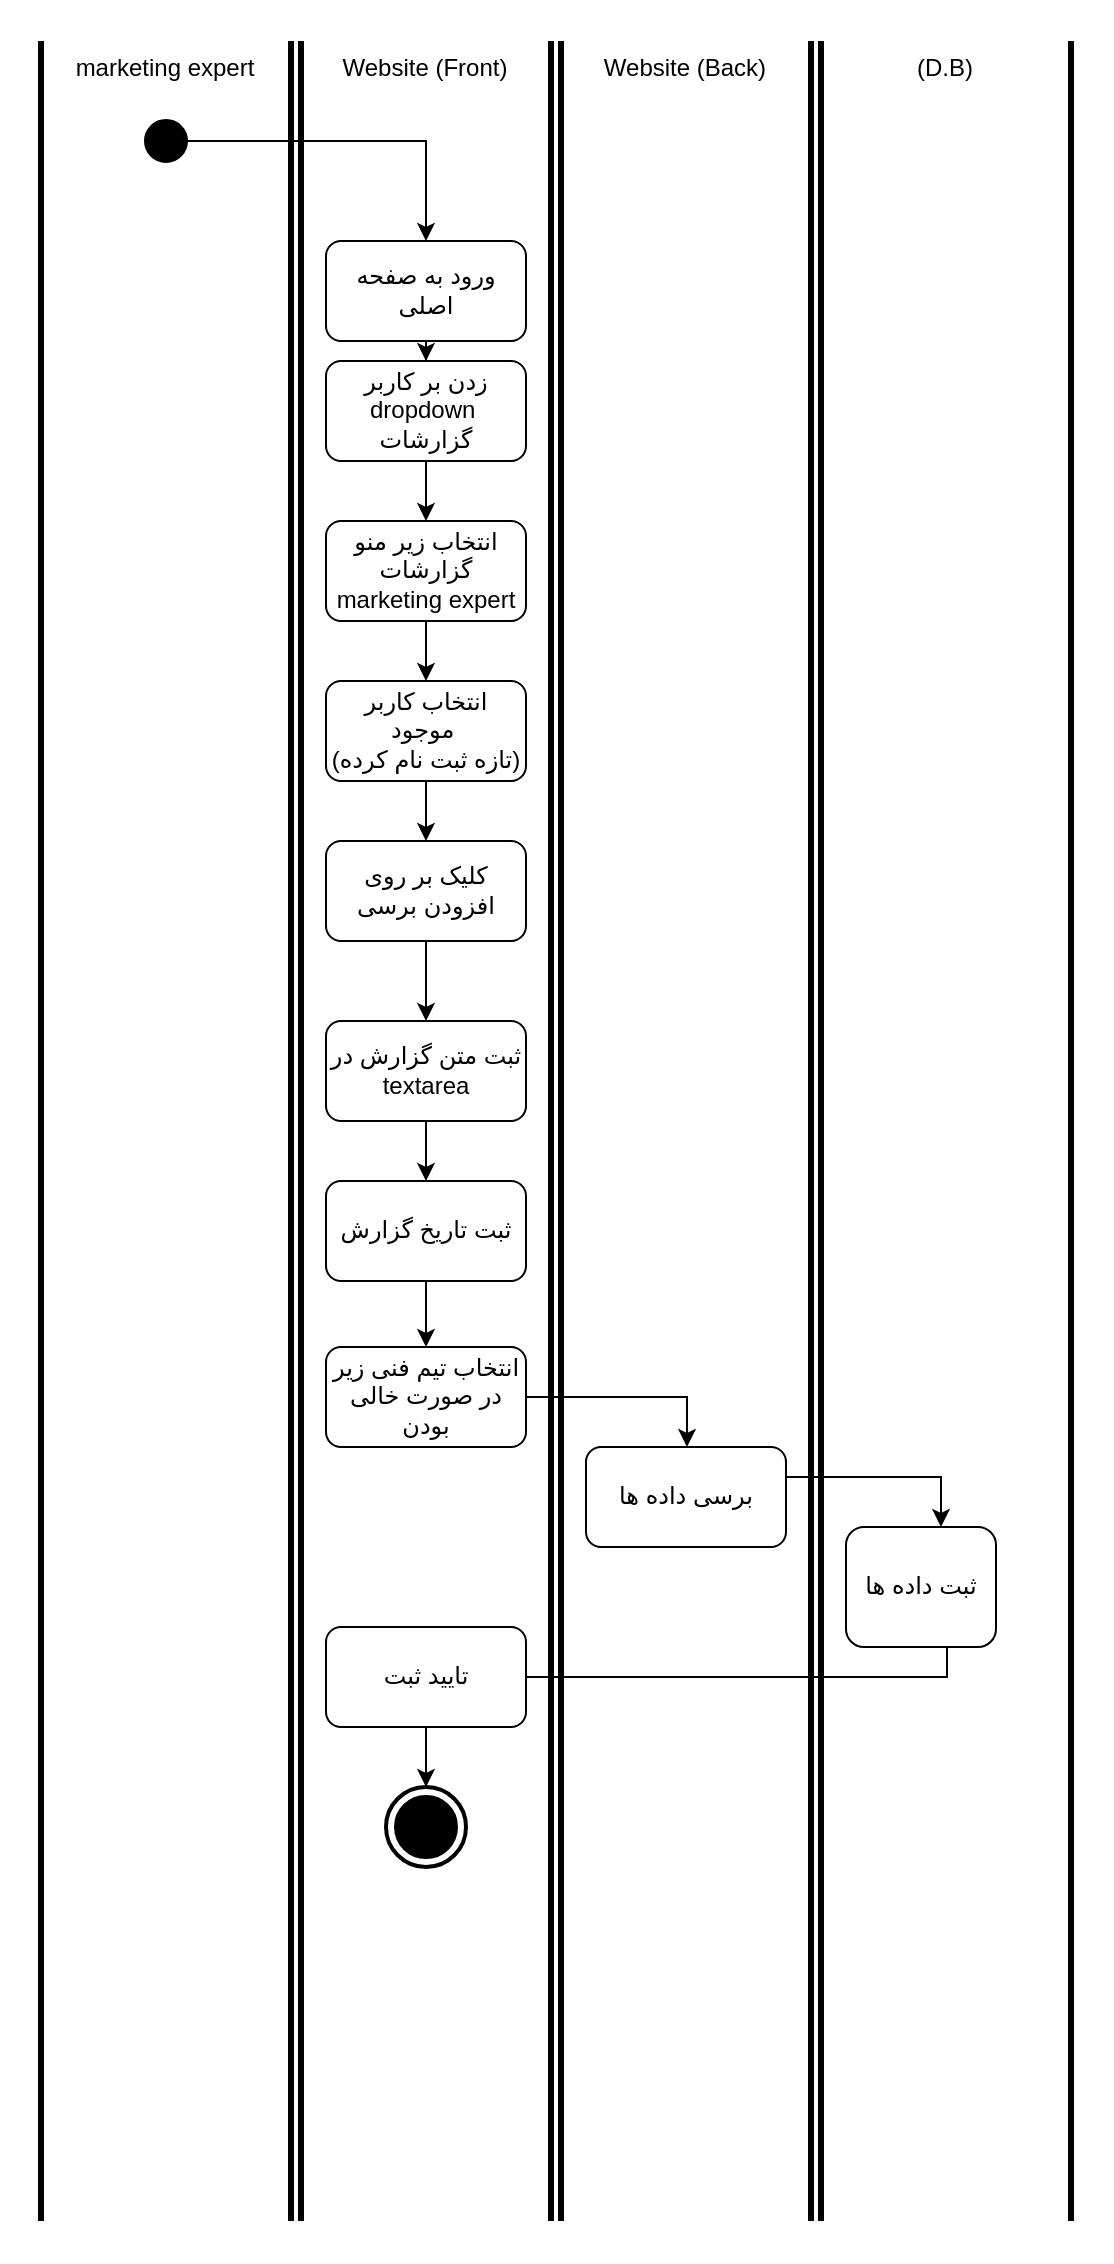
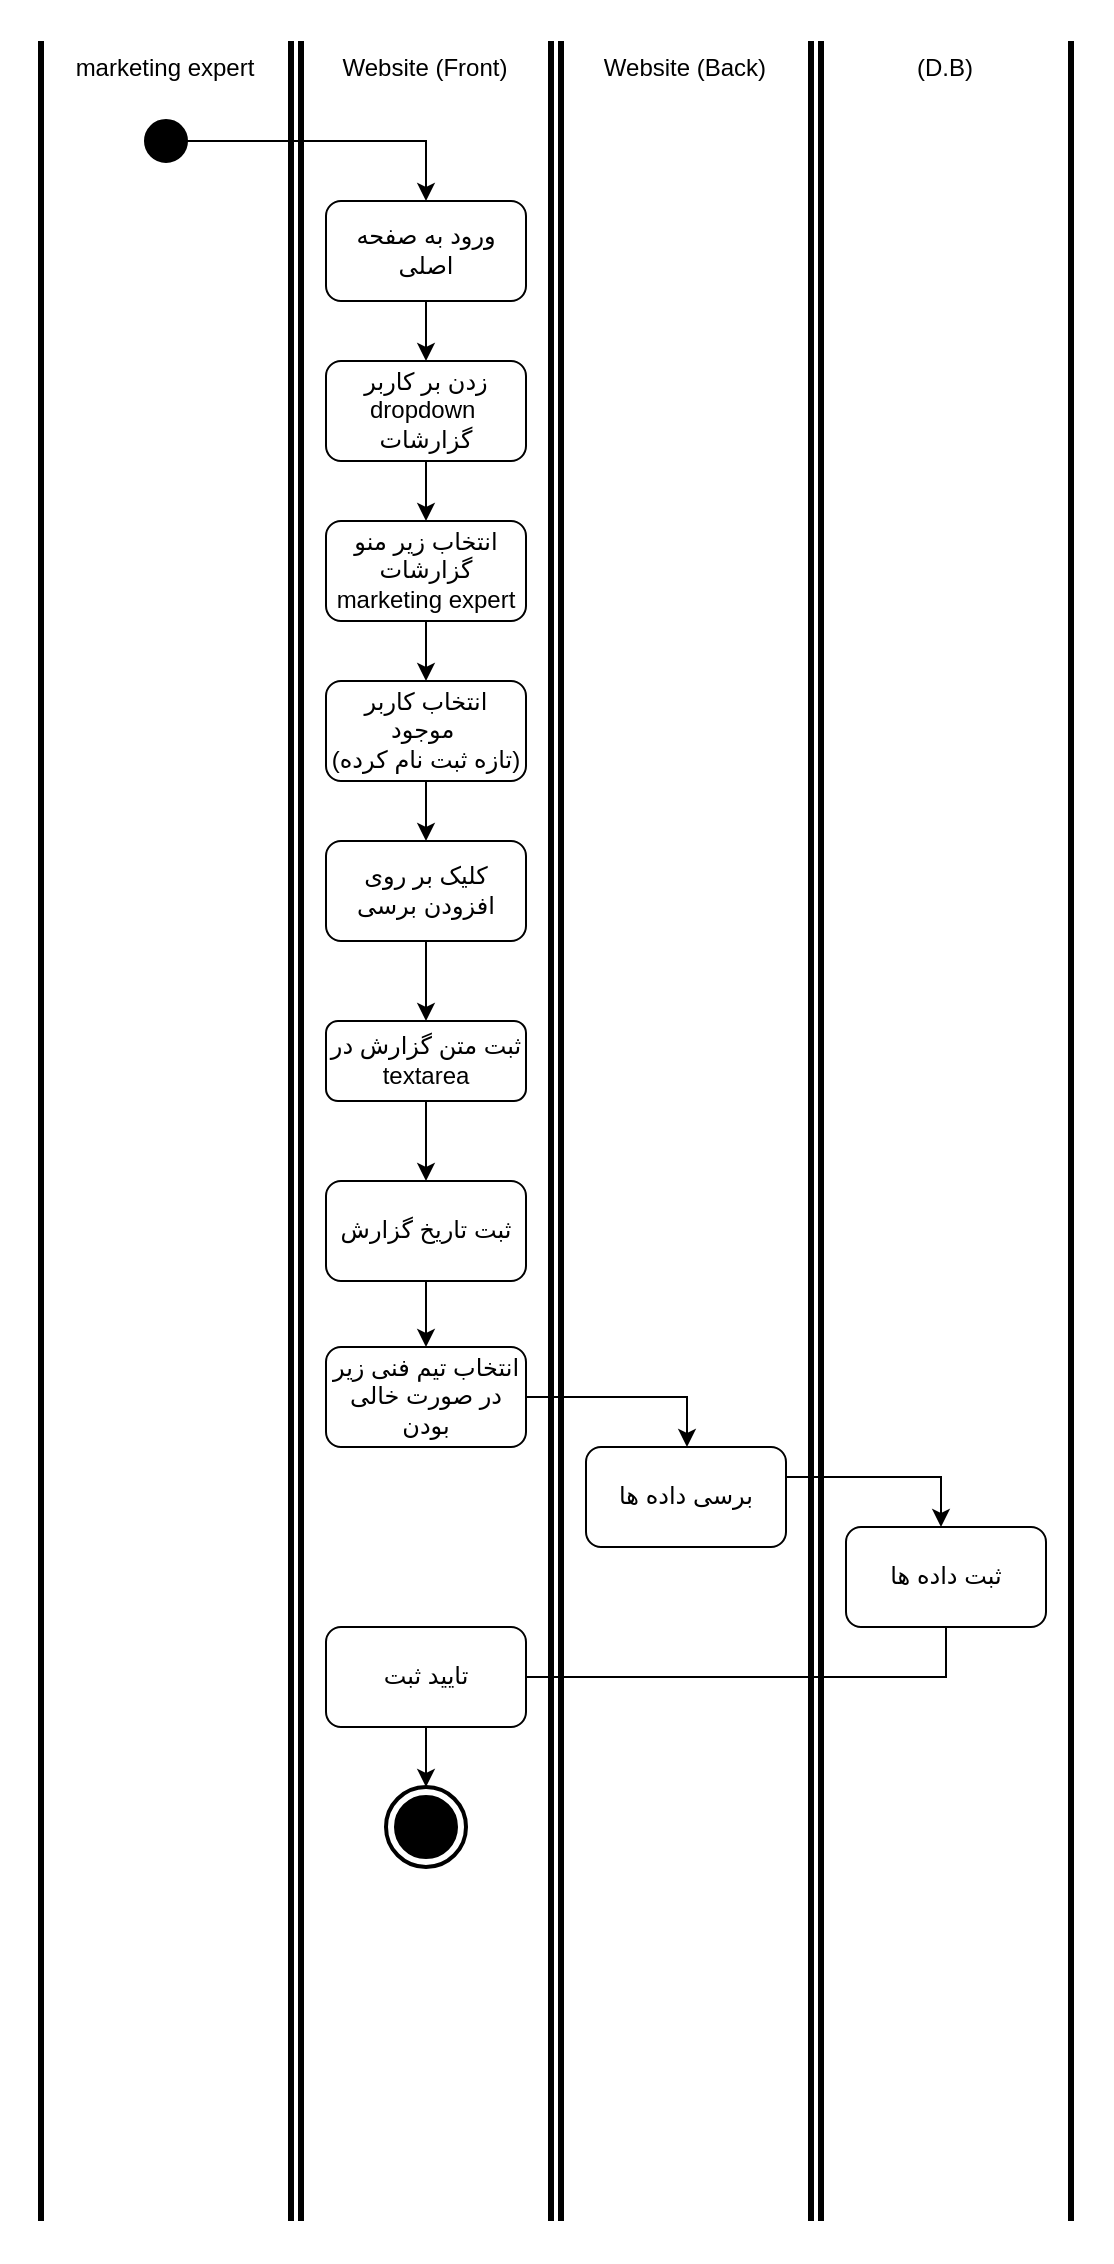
node "ورود به صفحه اصلی": moved (426, 291) -> (426, 251)
node "ثبت متن گزارش در textarea": size 200x100 -> 200x80
node "ثبت داده ها": size 150x120 -> 200x100
